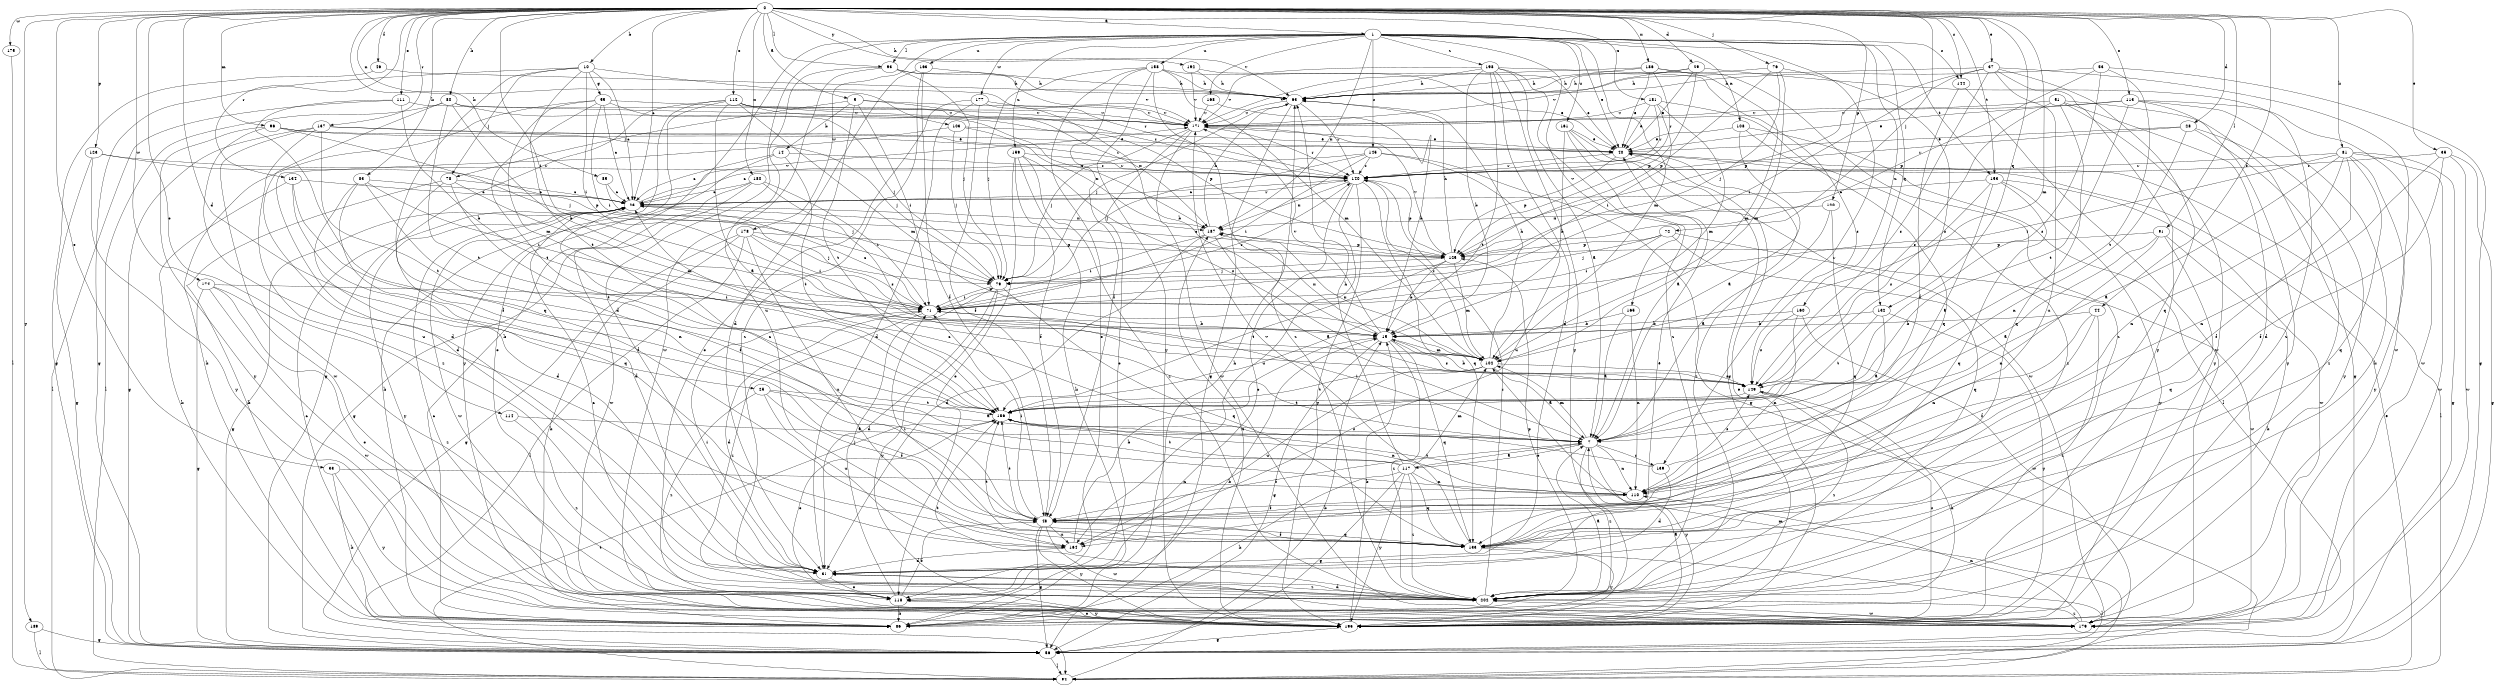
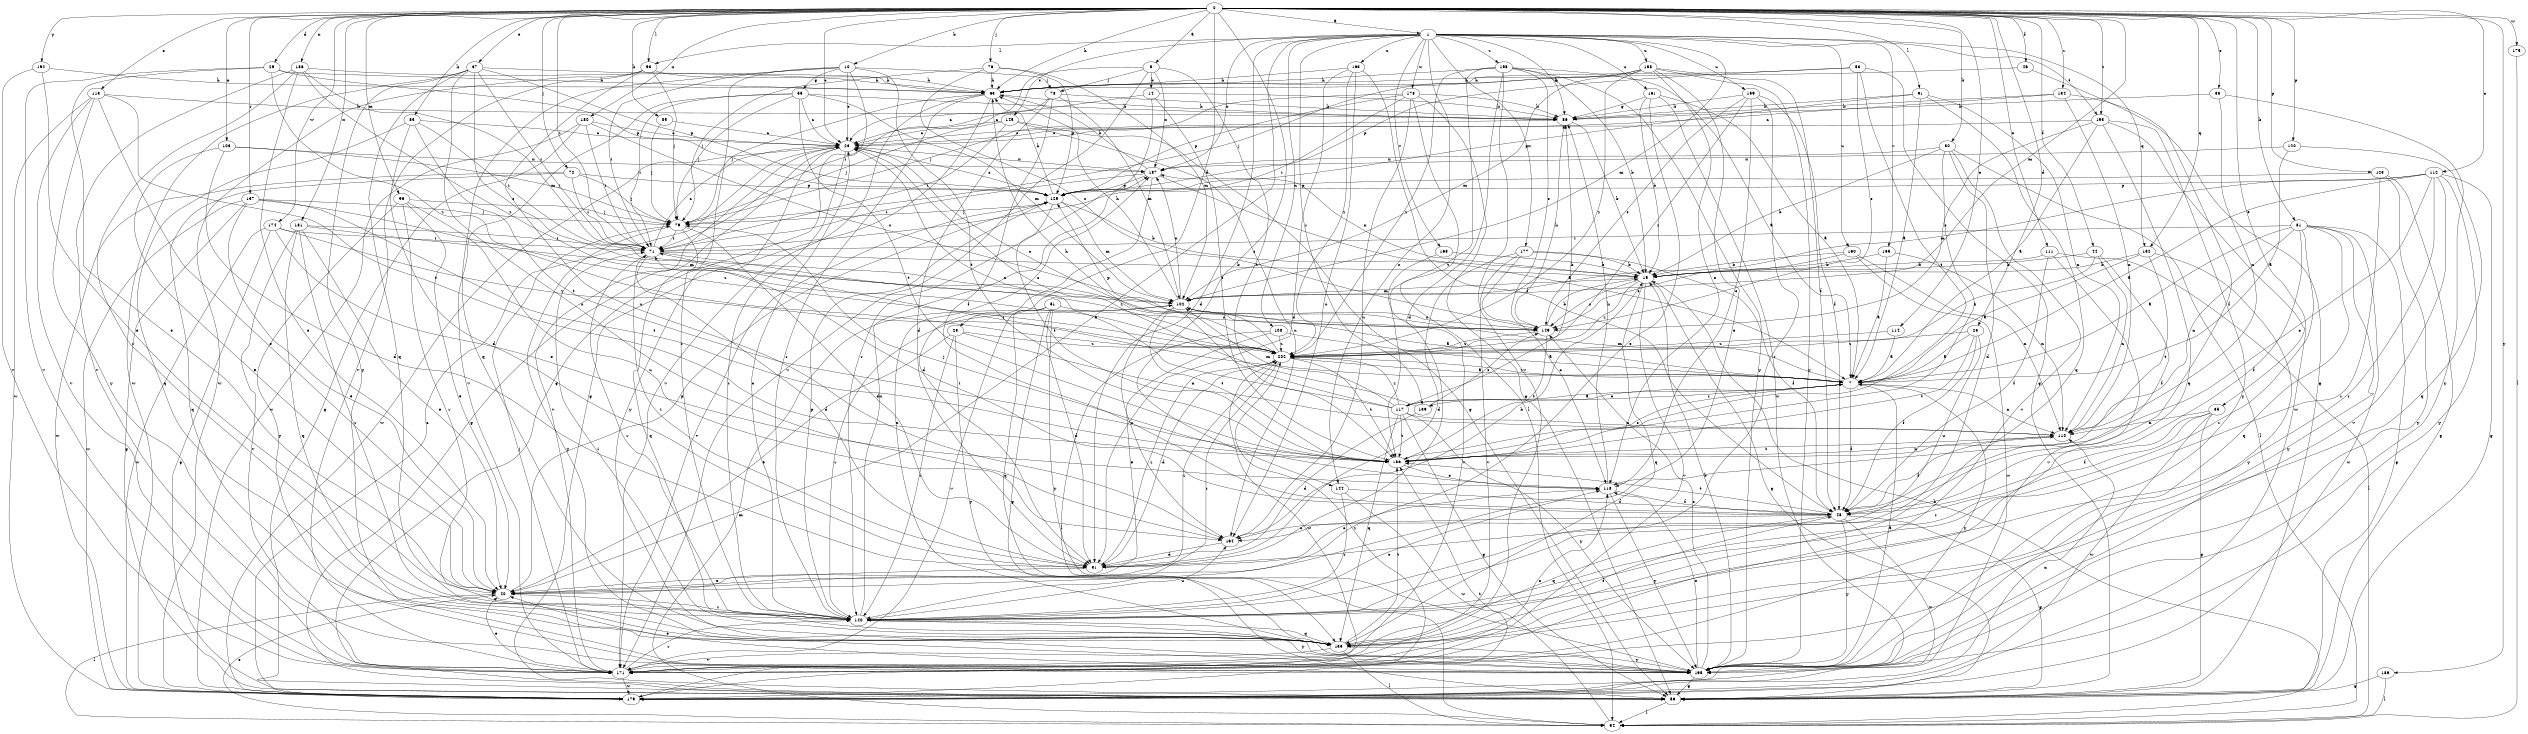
edge "145" -> "140": now "144" -> "140"
edge "163" -> "164": added, label "u"
edge "86" -> "63": reversed
